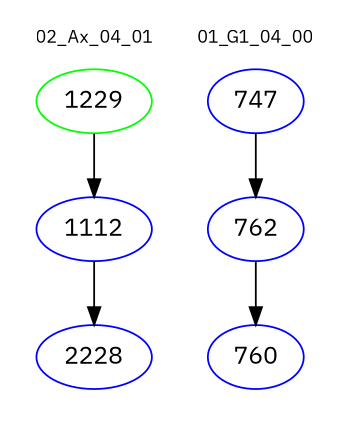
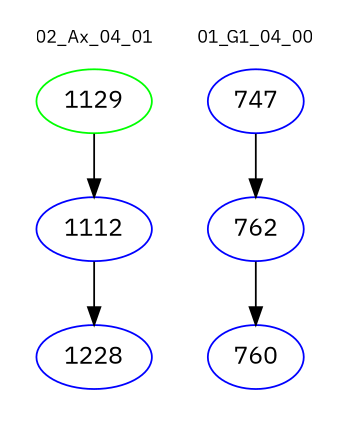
node "1229": label "1229" -> "1129"
node "2228": label "2228" -> "1228"
